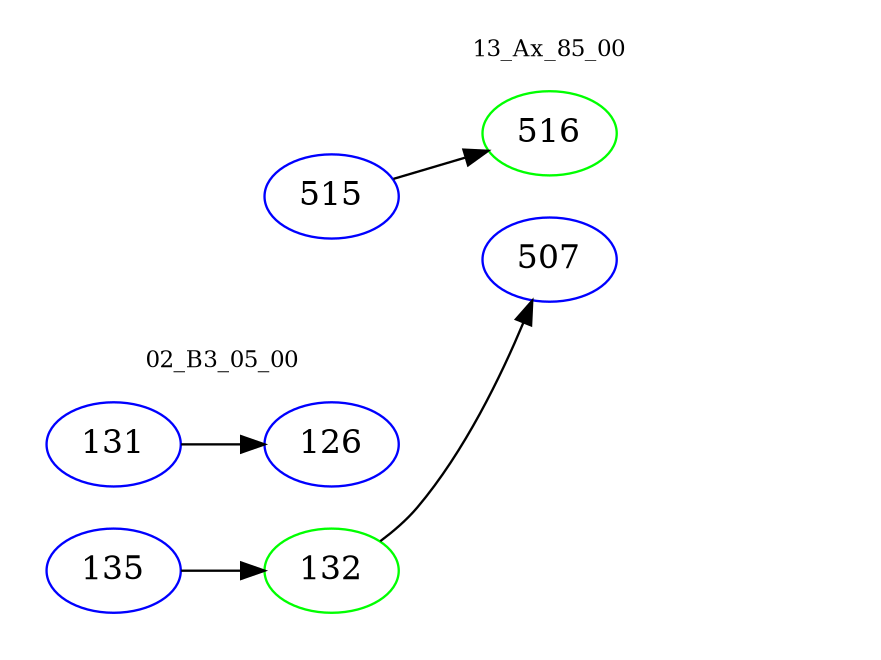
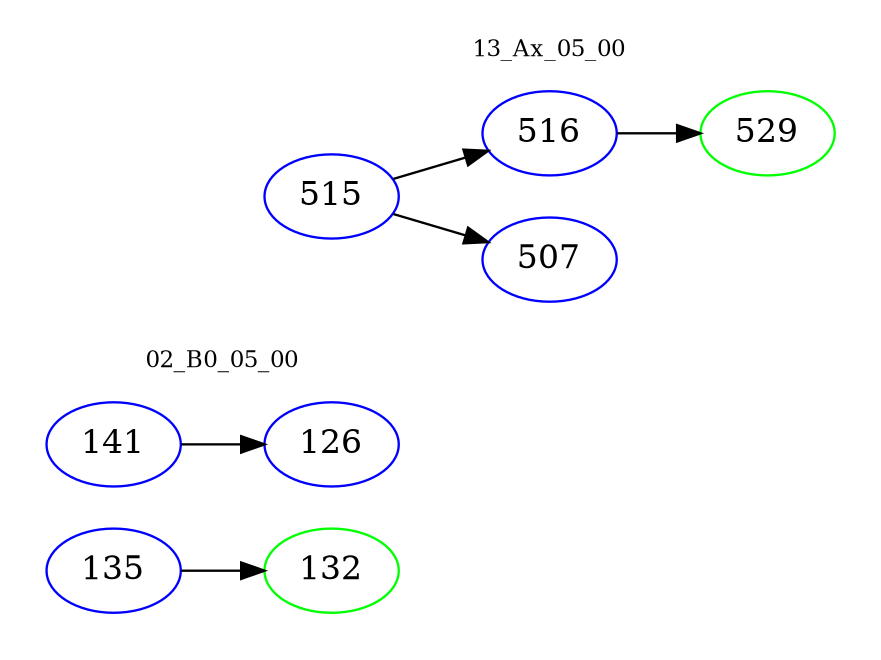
cluster "13_Ax_85_00": label "13_Ax_85_00" -> "13_Ax_05_00"
node "516": color green -> blue
node "529": added
cluster "02_B3_05_00": label "02_B3_05_00" -> "02_B0_05_00"
edge "132" -> "507": now "515" -> "507"
node "131": label "131" -> "141"
